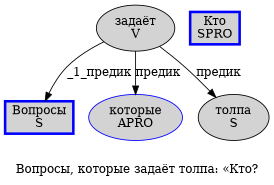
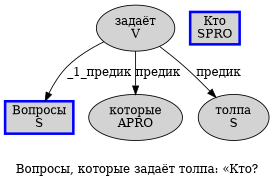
node "которые APRO": color blue -> black
